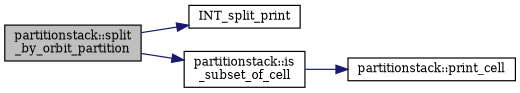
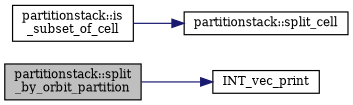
node "INT_split_print": label "INT_split_print" -> "INT_vec_print"
edge "partitionstack::split _by_orbit_partition" -> "partitionstack::is _subset_of_cell": removed
node "partitionstack::print_cell": label "partitionstack::print_cell" -> "partitionstack::split_cell"
